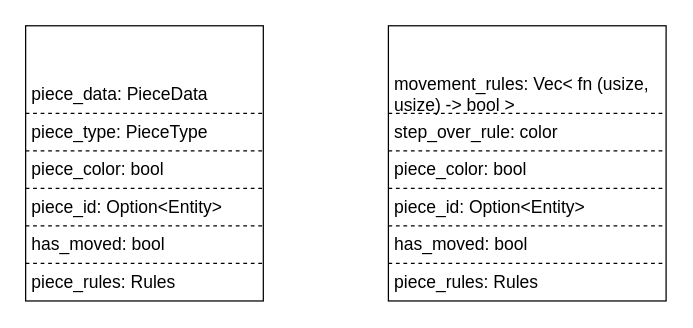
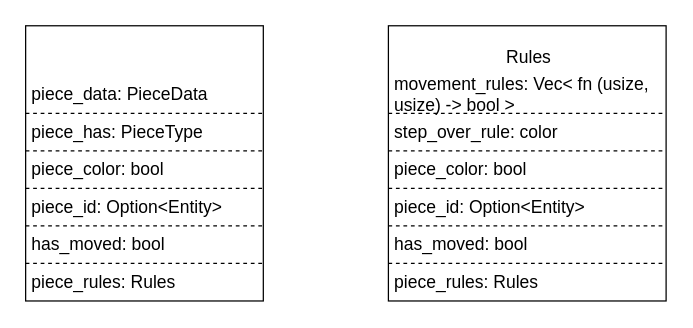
node "Rules": added
node "piece_type: PieceType": label "piece_type: PieceType" -> "piece_has: PieceType"
